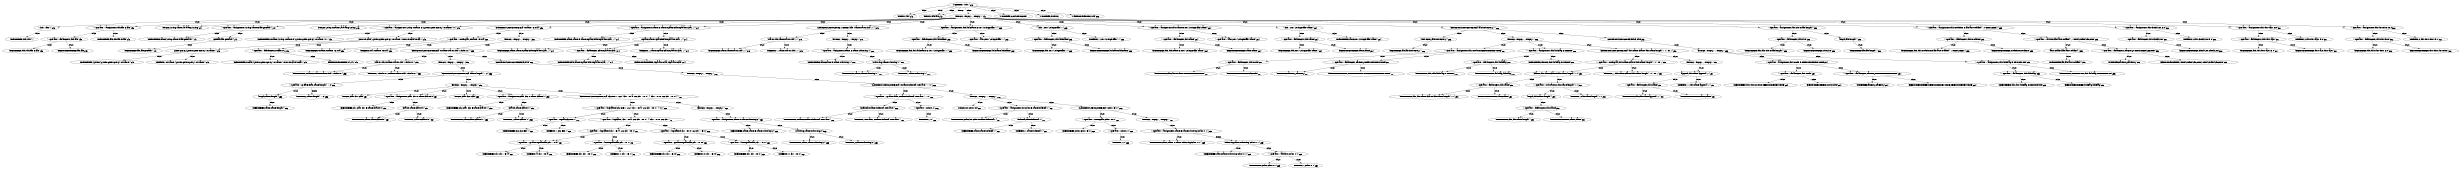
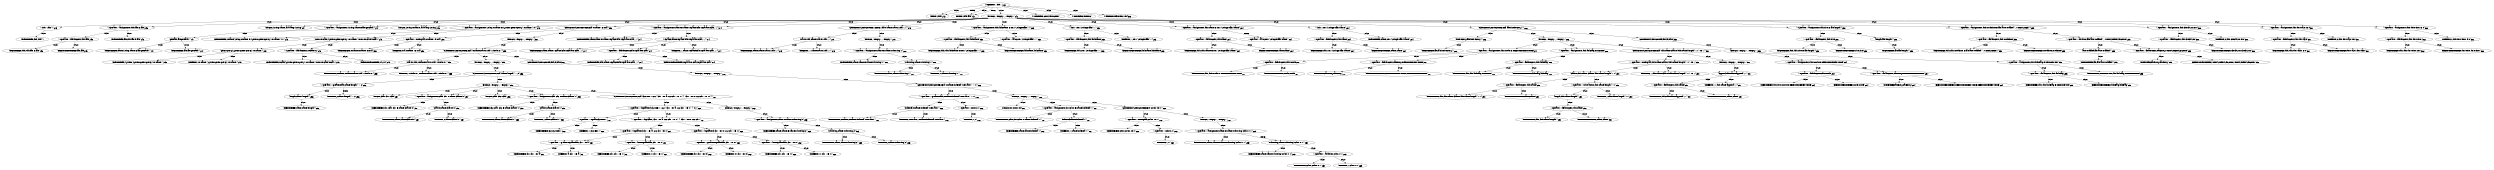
edge "(<operator>.assignment,String name = file.getPath())" -> "(IDENTIFIER,name,String name = file.getPath())": now "(getPath,file.getPath())" -> "(IDENTIFIER,name,String name = file.getPath())"
node "(<operator>.assignment,this.mode = DEFAULT_DIR_MODE)": text "287" -> "247"
node "(IDENTIFIER,LF_DIR,this.linkFlag = LF_DIR)": removed
